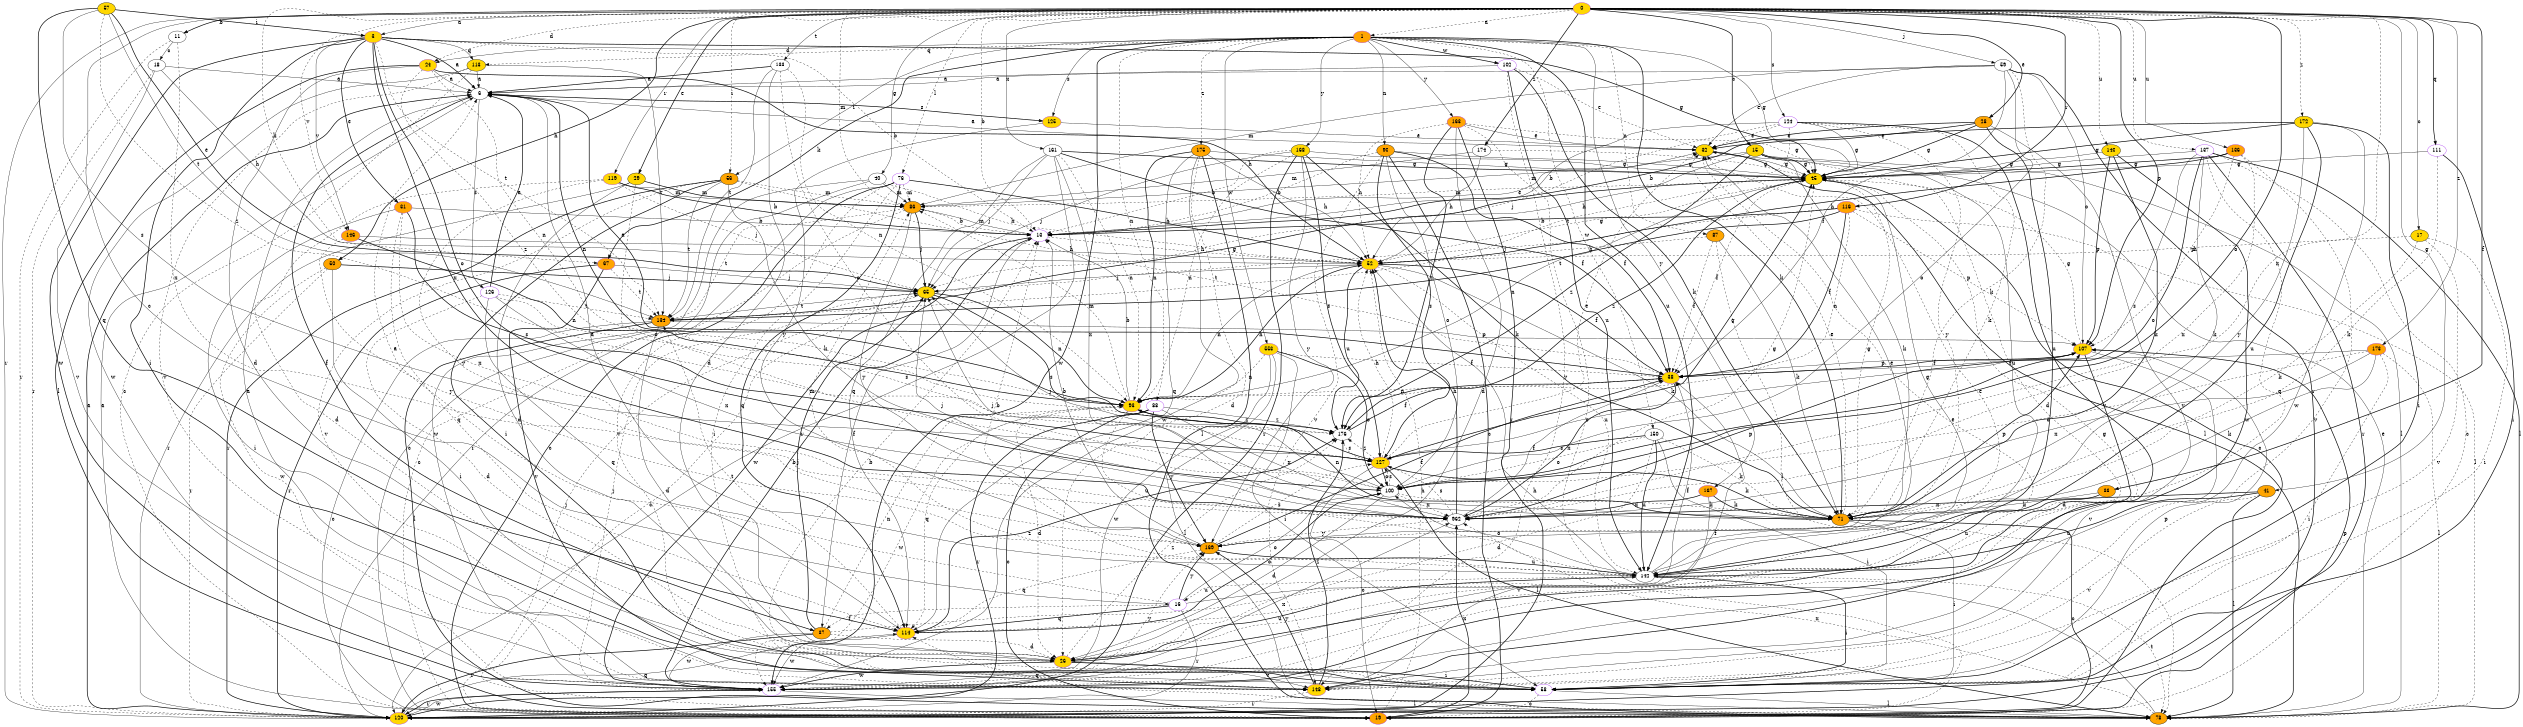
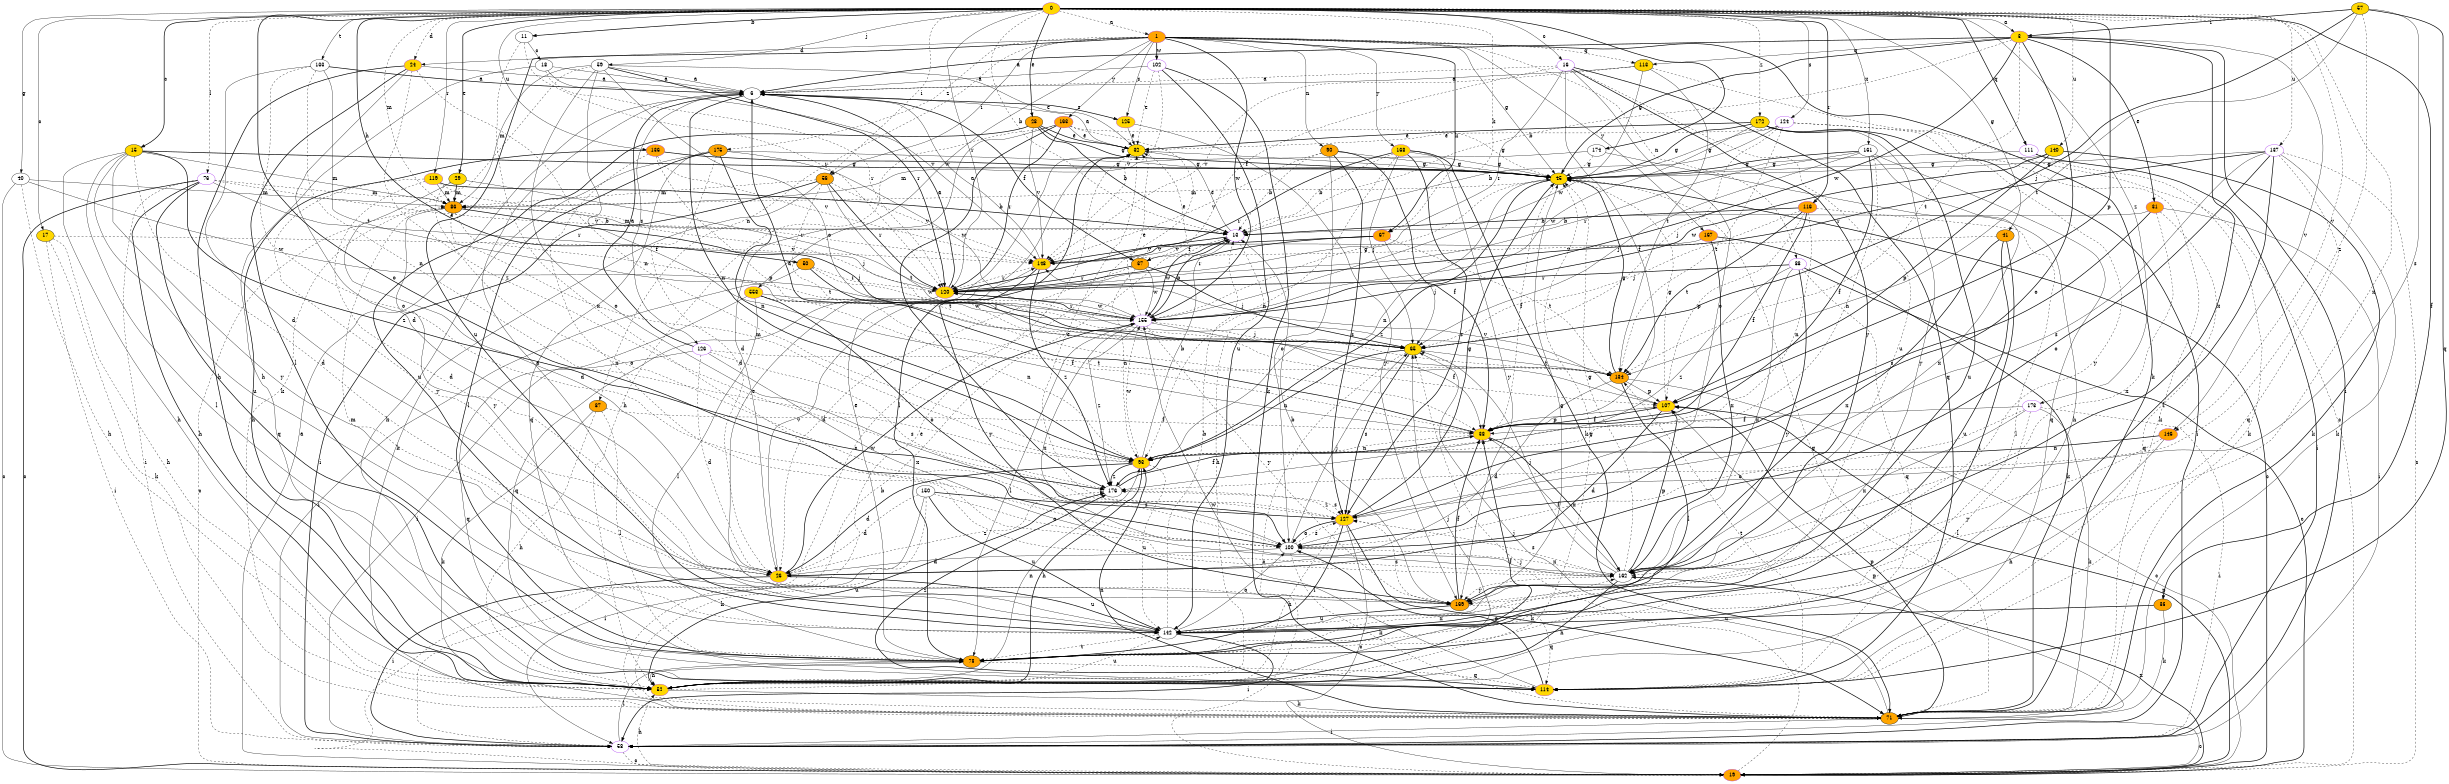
edge "57" -> "65": label "e" -> "j"
node "168": color black -> purple
edge "1" -> "150": removed, label "w"
edge "15" -> "169": label "k" -> "y"
node "173": fillcolor orange -> white
edge "155" -> "176": added, label "z"
edge "90" -> "19": removed, label "c"
edge "93" -> "26": style dashed -> bold
node "962": label "962" -> "162"
edge "124" -> "148": now "13" -> "148"
edge "142" -> "16": reversed
edge "71" -> "19": style bold -> solid
